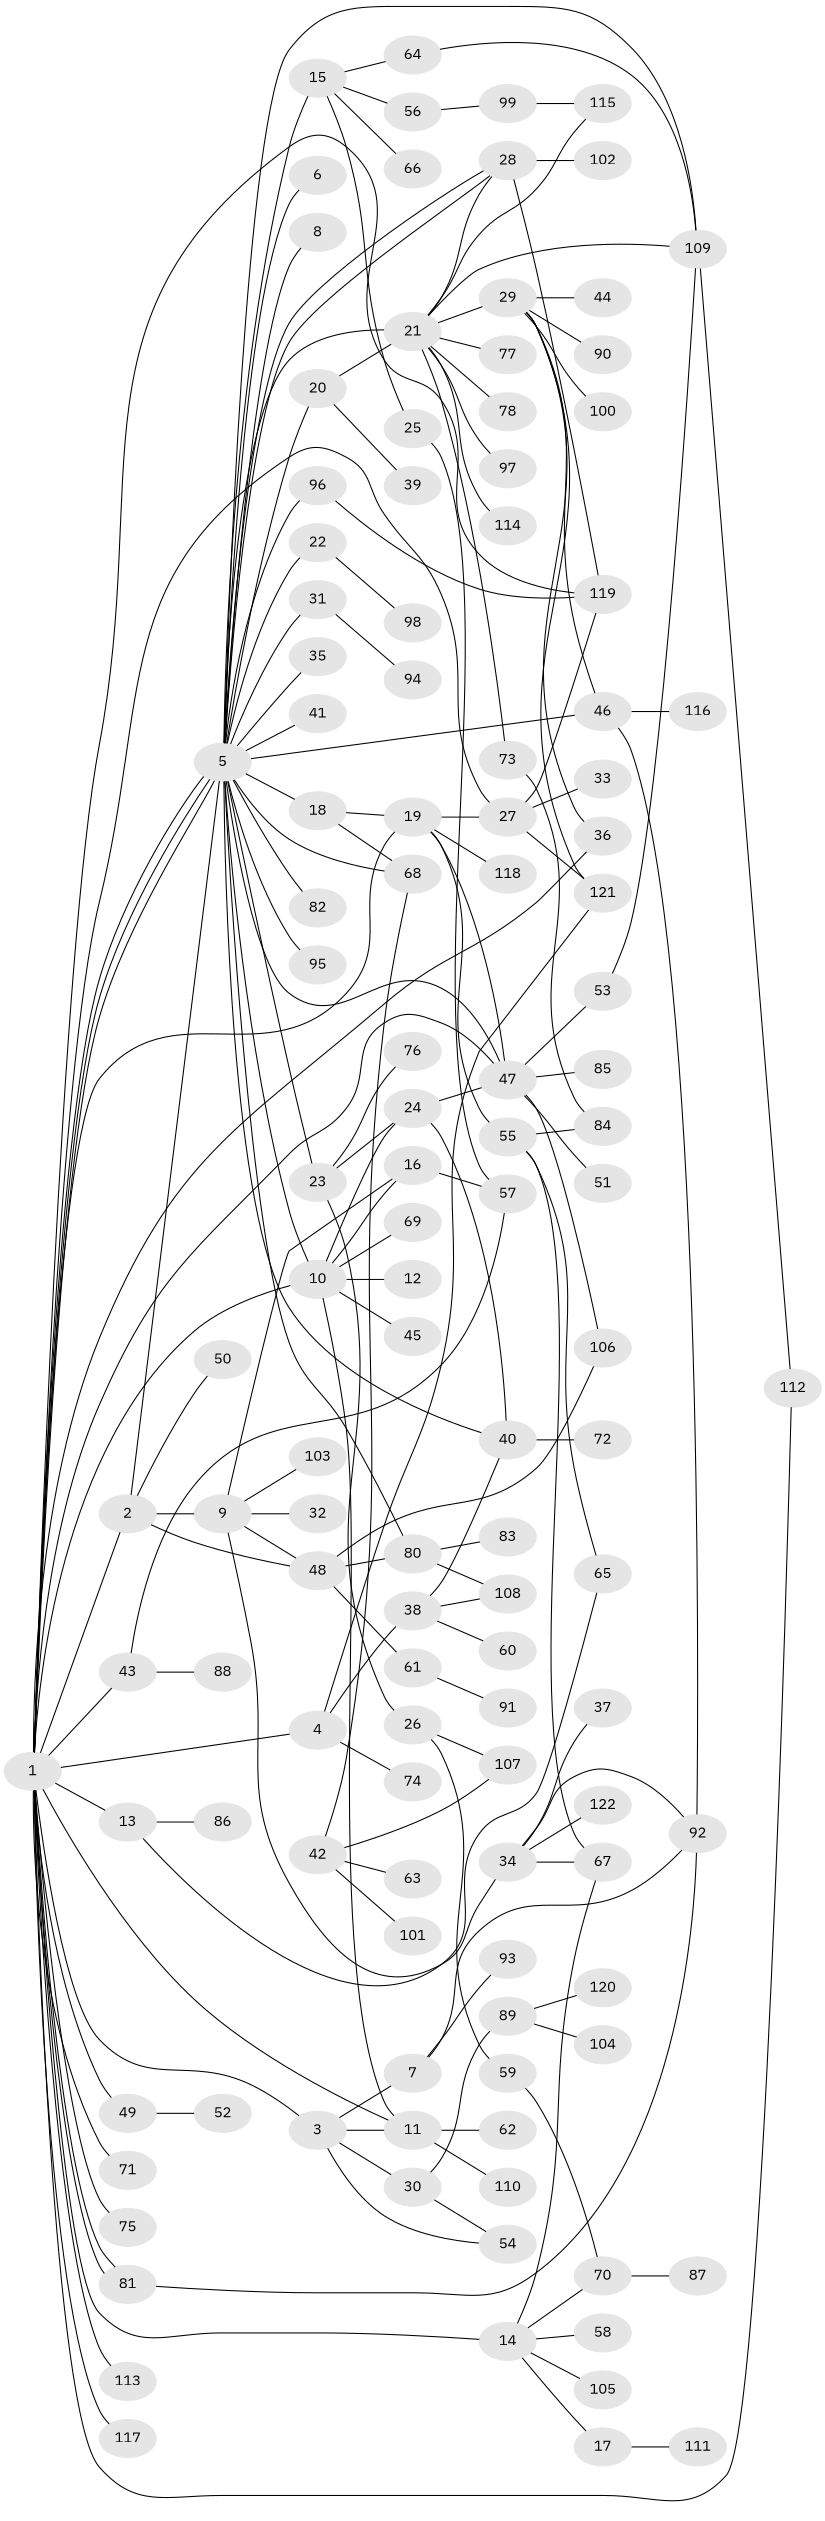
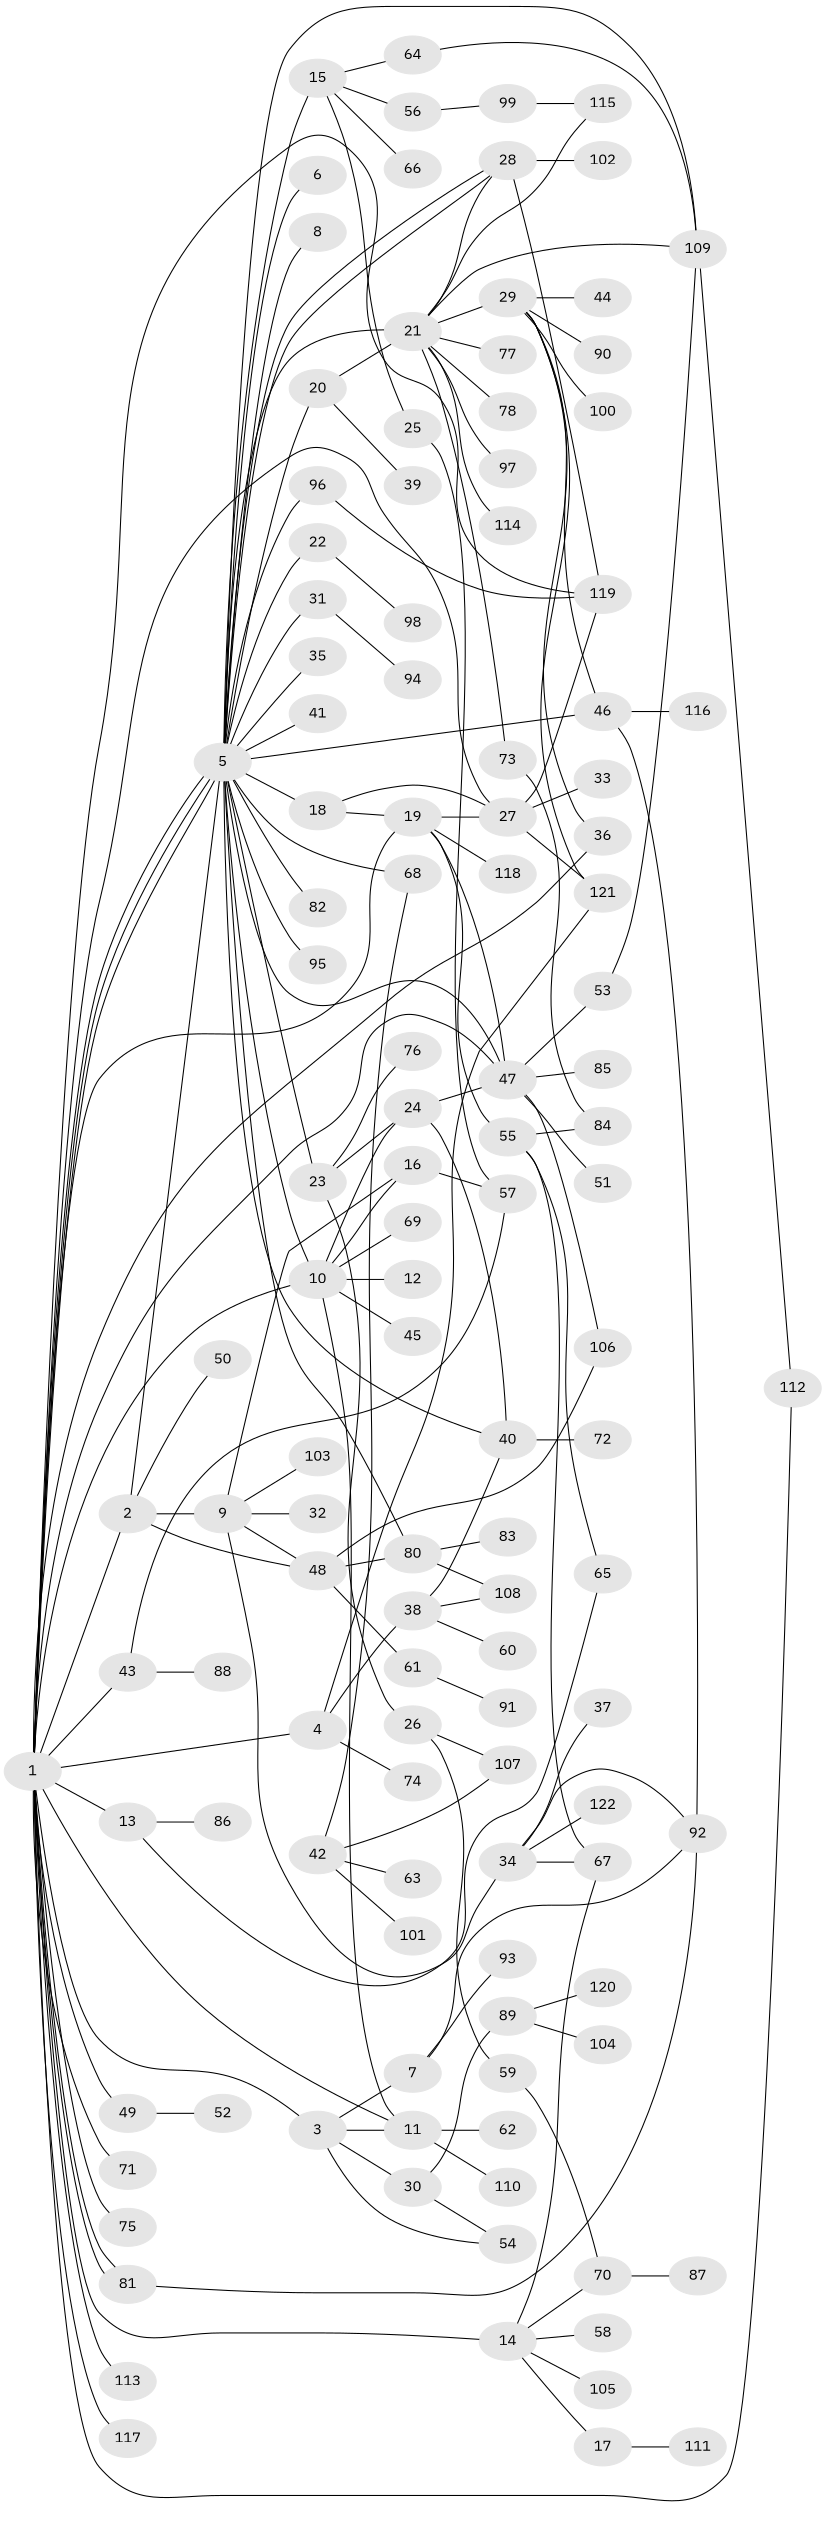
edge "18" -- "68": now "18" -- "27"
